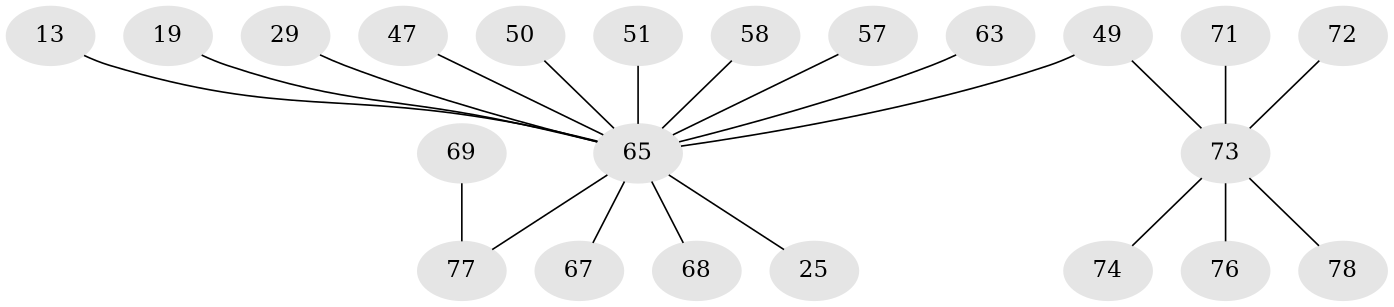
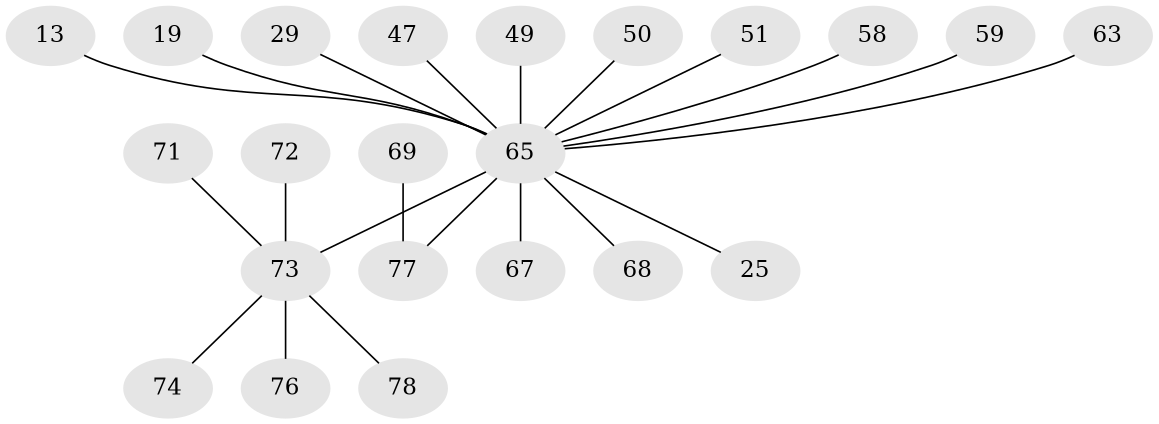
node "57": label "57" -> "59"
edge "49" -- "73": now "65" -- "73"
